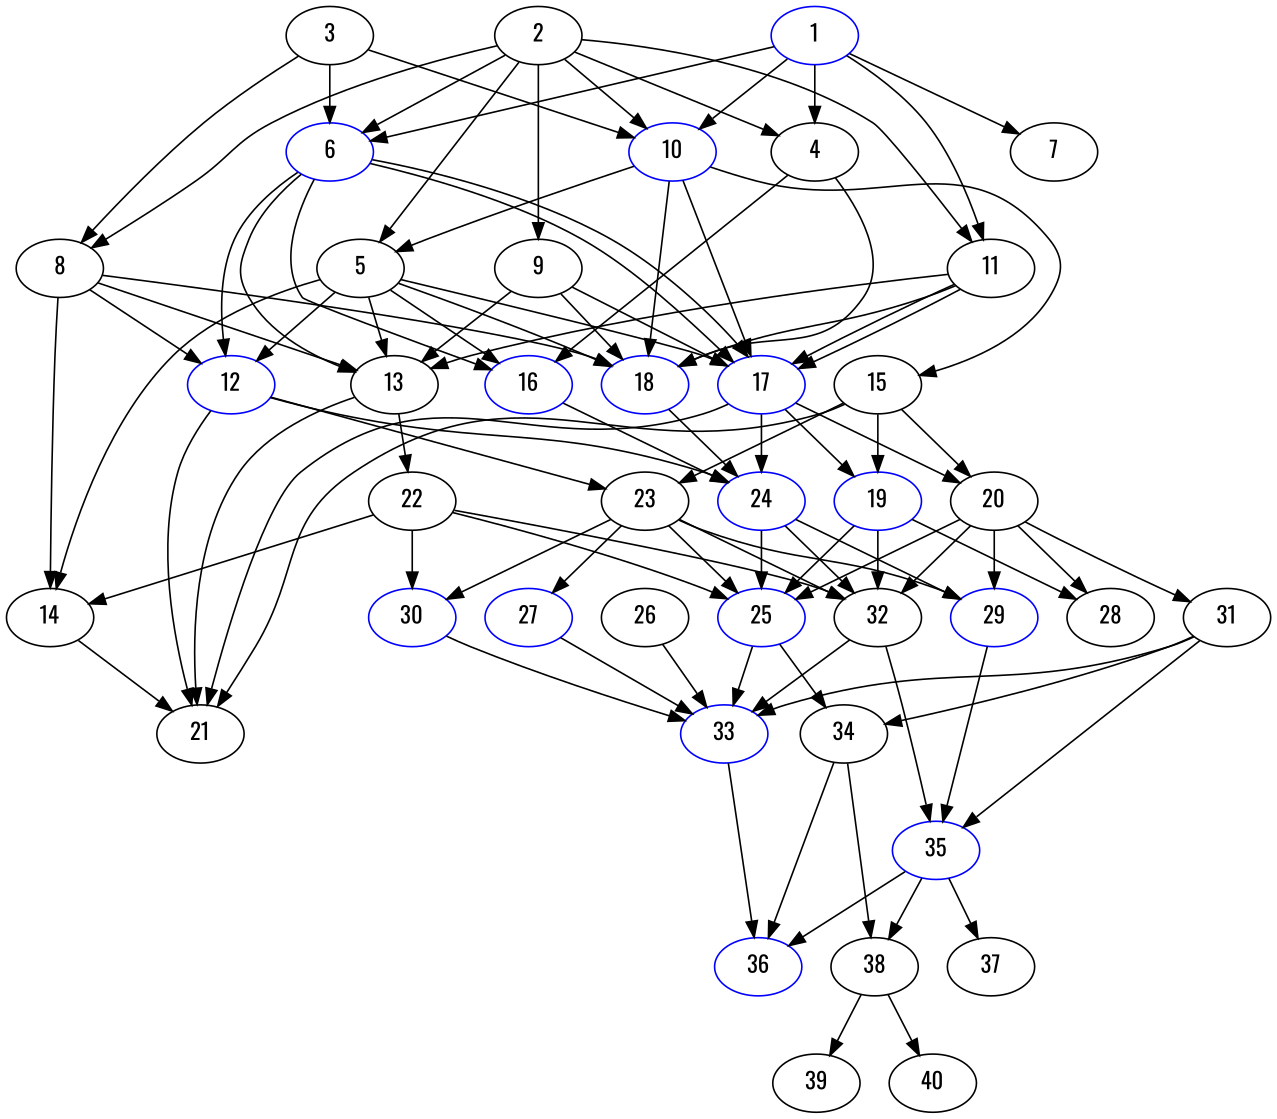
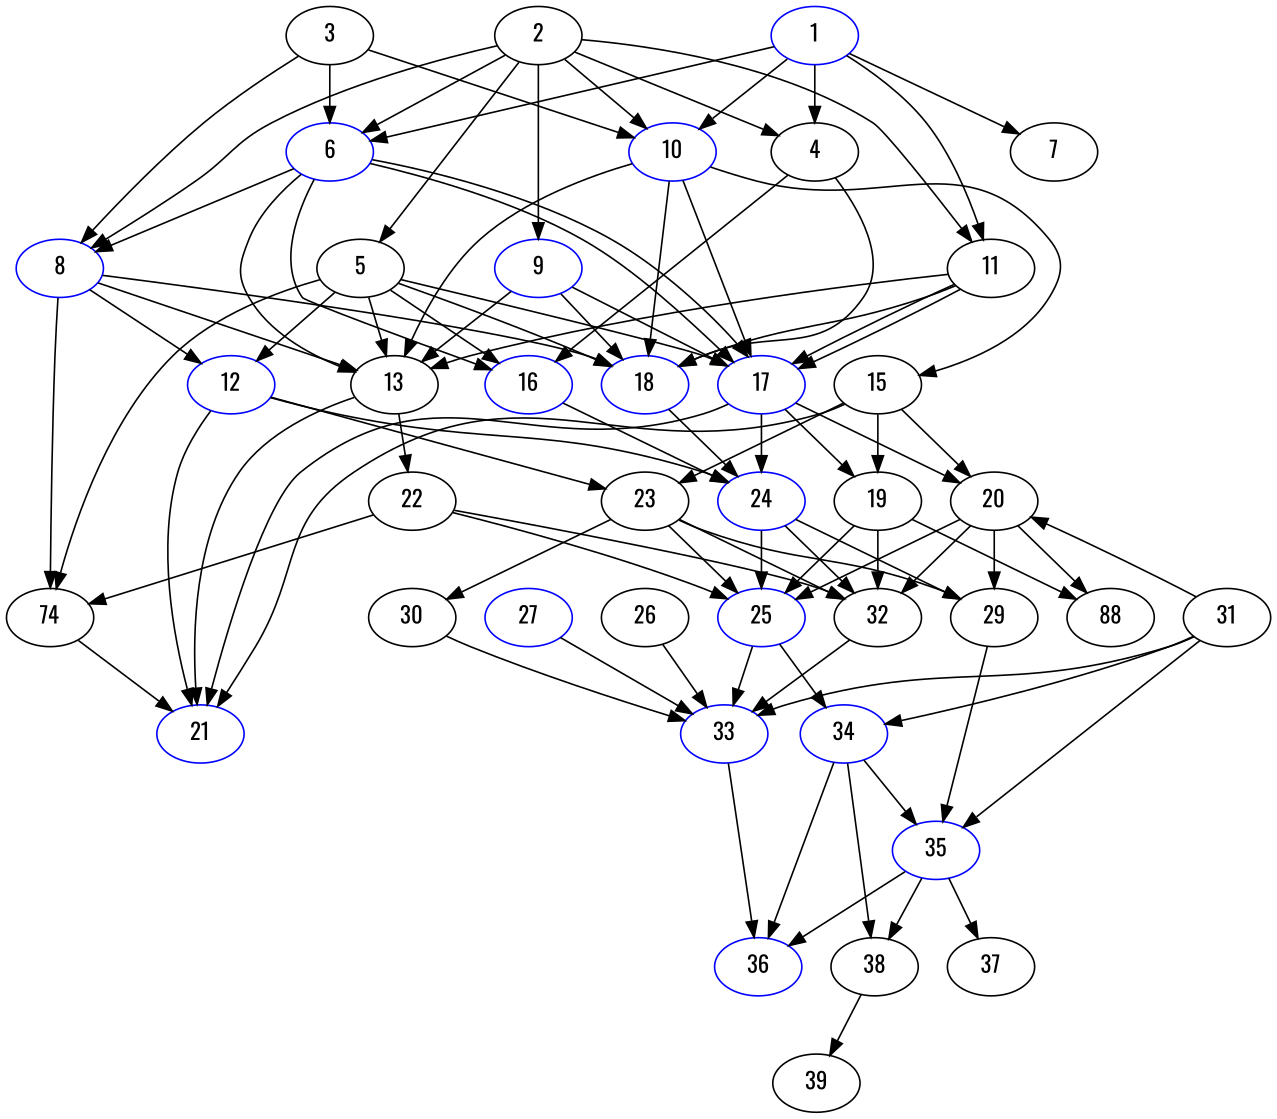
edge "10" -> "5": now "10" -> "13"
edge "6" -> "12": now "6" -> "8"
node "8": color black -> blue
node "9": color black -> blue
node "19": color blue -> black
edge "22" -> "30": removed
edge "20" -> "31": reversed
edge "23" -> "27": removed
node "14": label "14" -> "74"
node "30": color blue -> black
node "29": color blue -> black
node "28": label "28" -> "88"
edge "32" -> "35": now "34" -> "35"
node "21": color black -> blue
node "34": color black -> blue
node "40": removed
